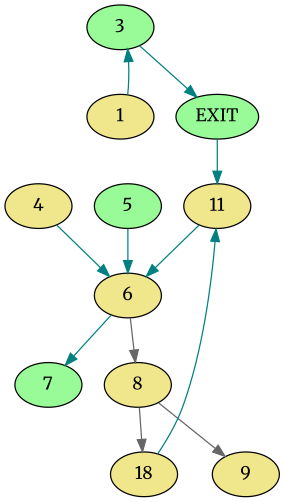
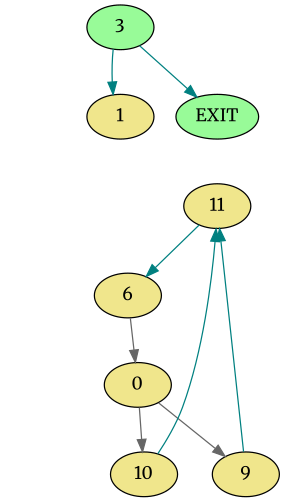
edge "1" -> "3": reversed
edge "EXIT" -> "11": now "9" -> "11"
node "4": removed
node "5": removed
node "7": removed
node "8": label "8" -> "0"
node "18": label "18" -> "10"
